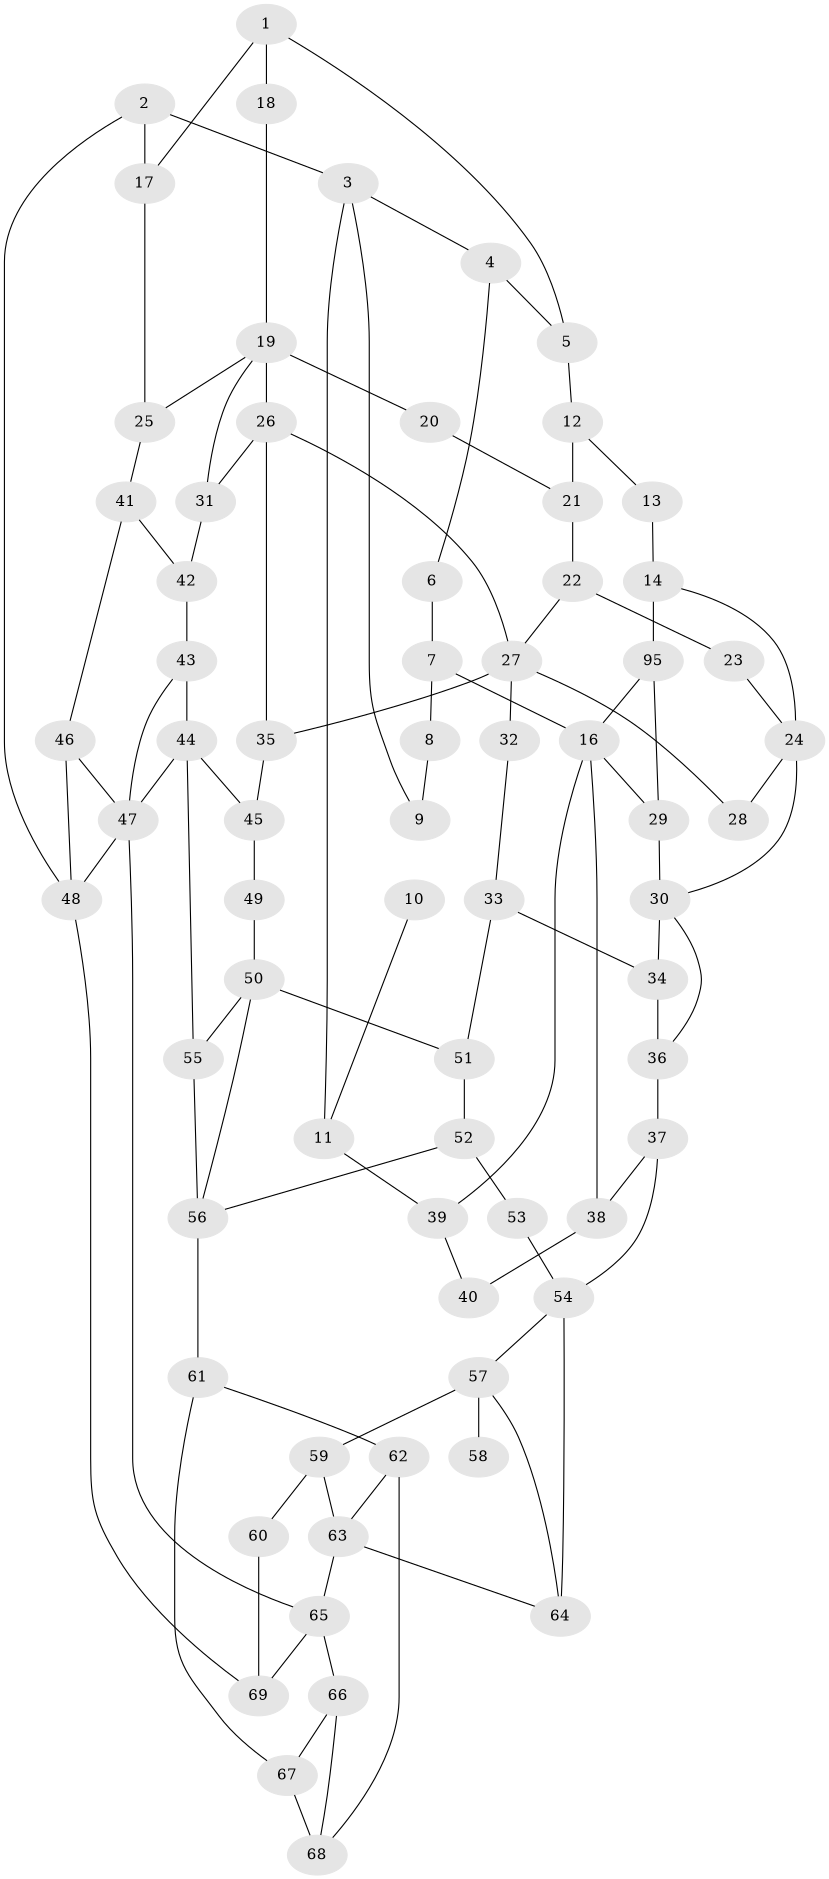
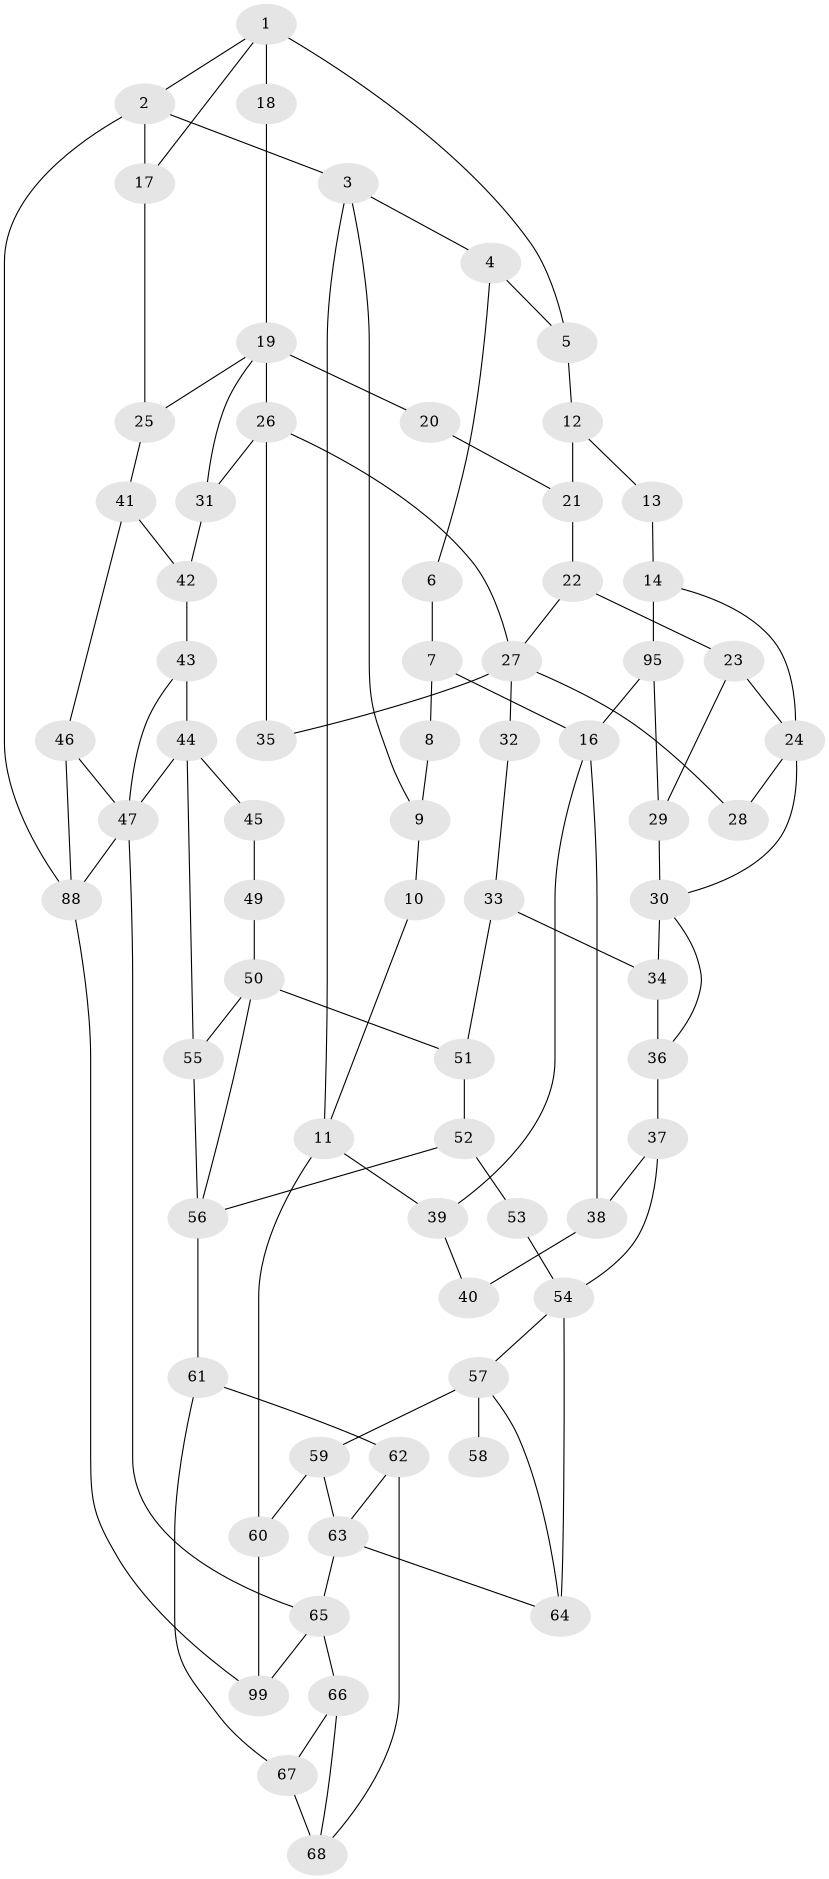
edge "1" -- "2": added
edge "35" -- "45": removed
edge "16" -- "29": now "23" -- "29"
edge "9" -- "10": added
node "48": label "48" -> "88"
edge "11" -- "60": added
node "69": label "69" -> "99"
